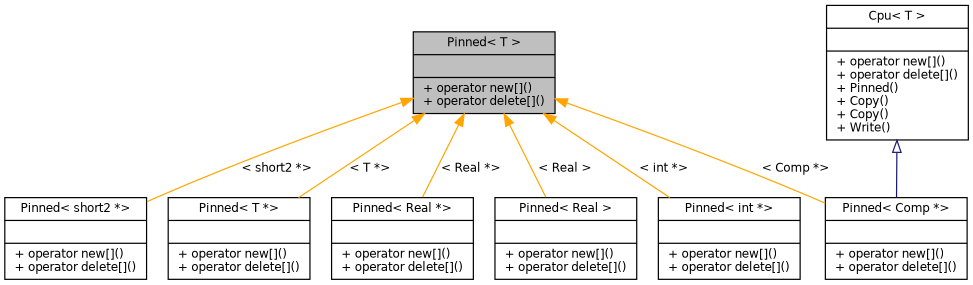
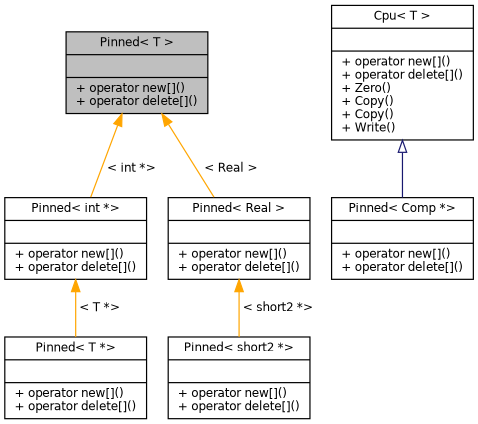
node "Cpu< T >": text "+ Pinned()" -> "+ Zero()"
edge "Pinned< short2 *>" -> "Pinned< T >": now "Pinned< short2 *>" -> "Pinned< Real >"
edge "Pinned< Comp *>" -> "Pinned< T >": removed, label "< Comp *>"
edge "Pinned< T *>" -> "Pinned< T >": now "Pinned< T *>" -> "Pinned< int *>"
node "Pinned< Real *>": removed
